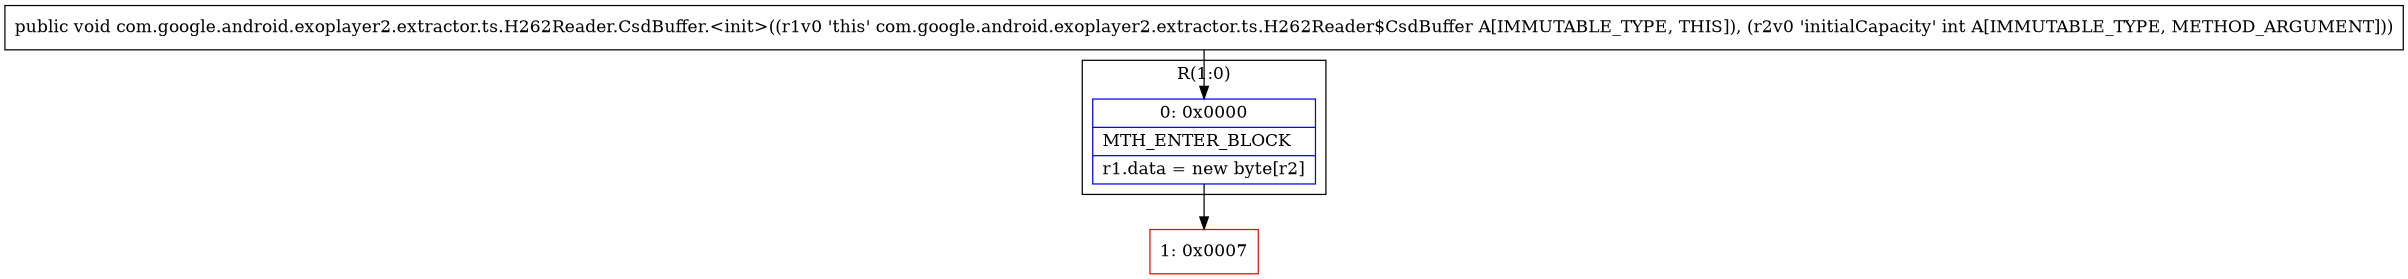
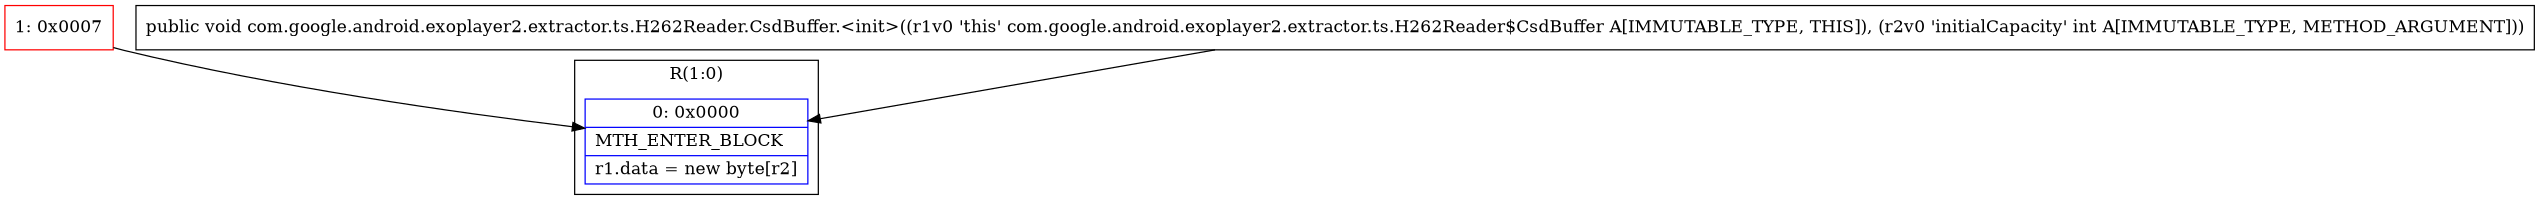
edge "0: 0x0000" -> "1: 0x0007": reversed
